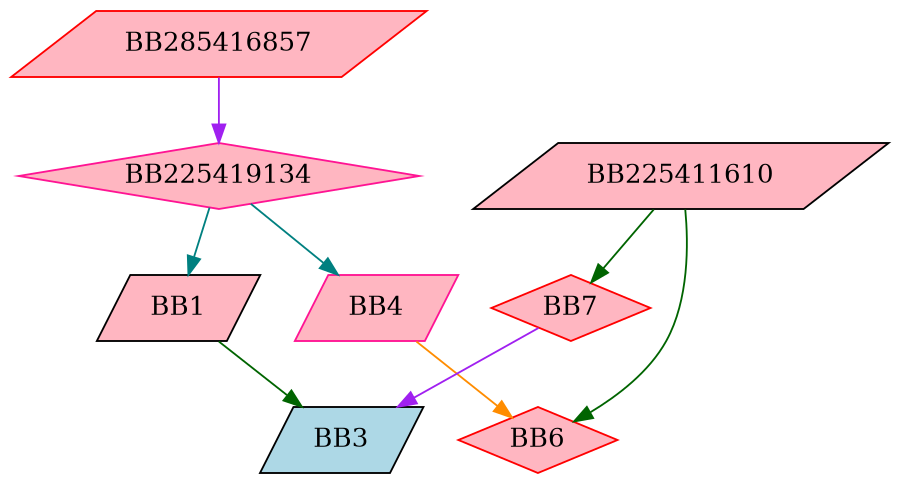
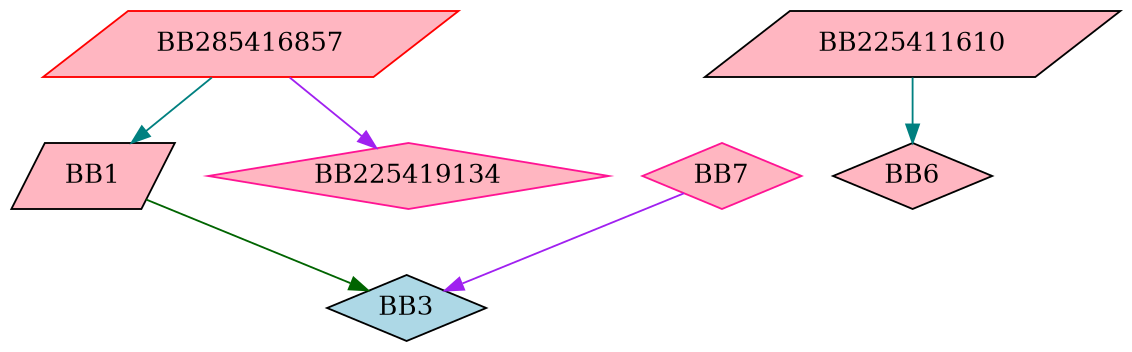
edge "BB225419134" -> "BB1": now "BB285416857" -> "BB1"
edge "BB225411610" -> "BB7": removed
node "BB4": removed
node "BB7": color red -> deeppink
edge "BB225411610" -> "BB6": color darkgreen -> teal
node "BB3": shape parallelogram -> diamond
node "BB6": color red -> black
